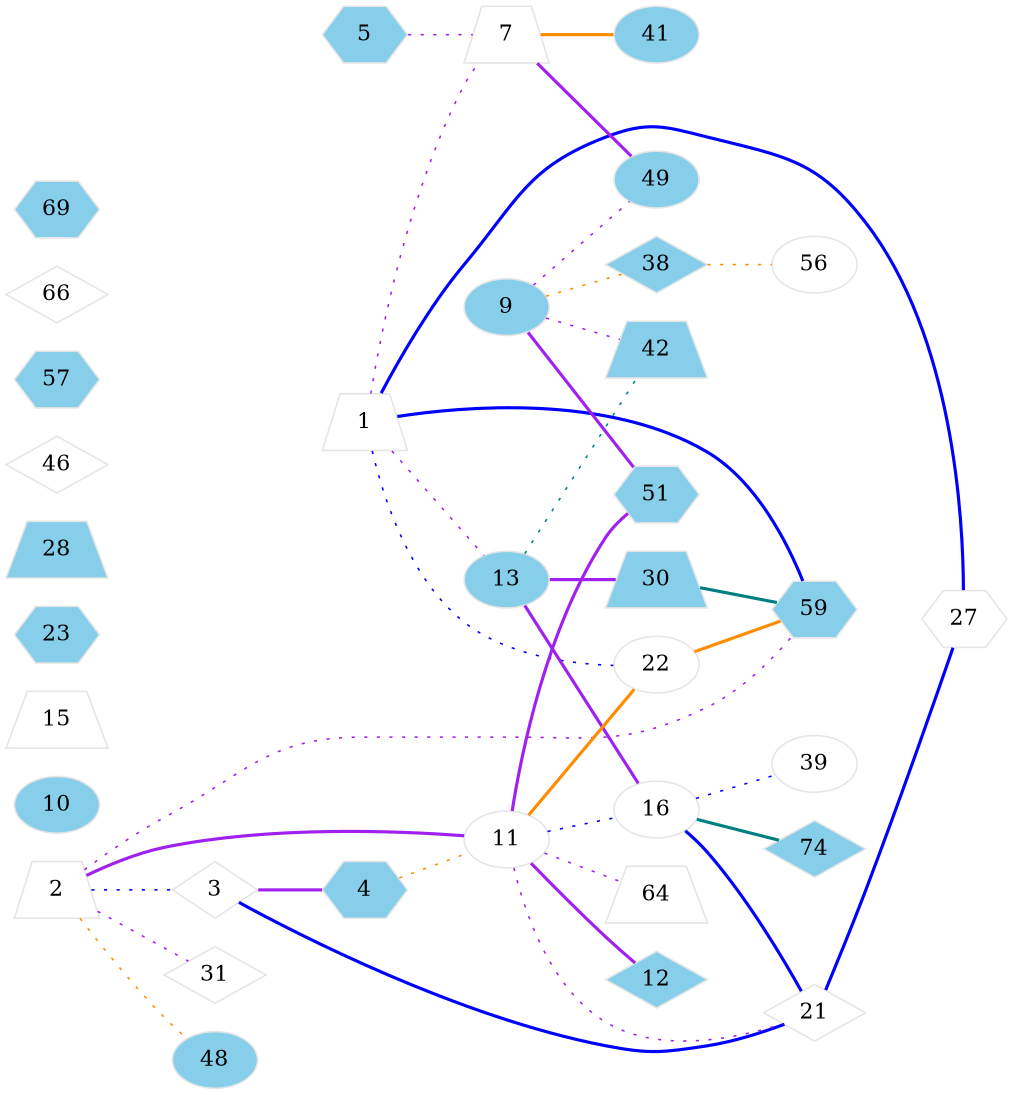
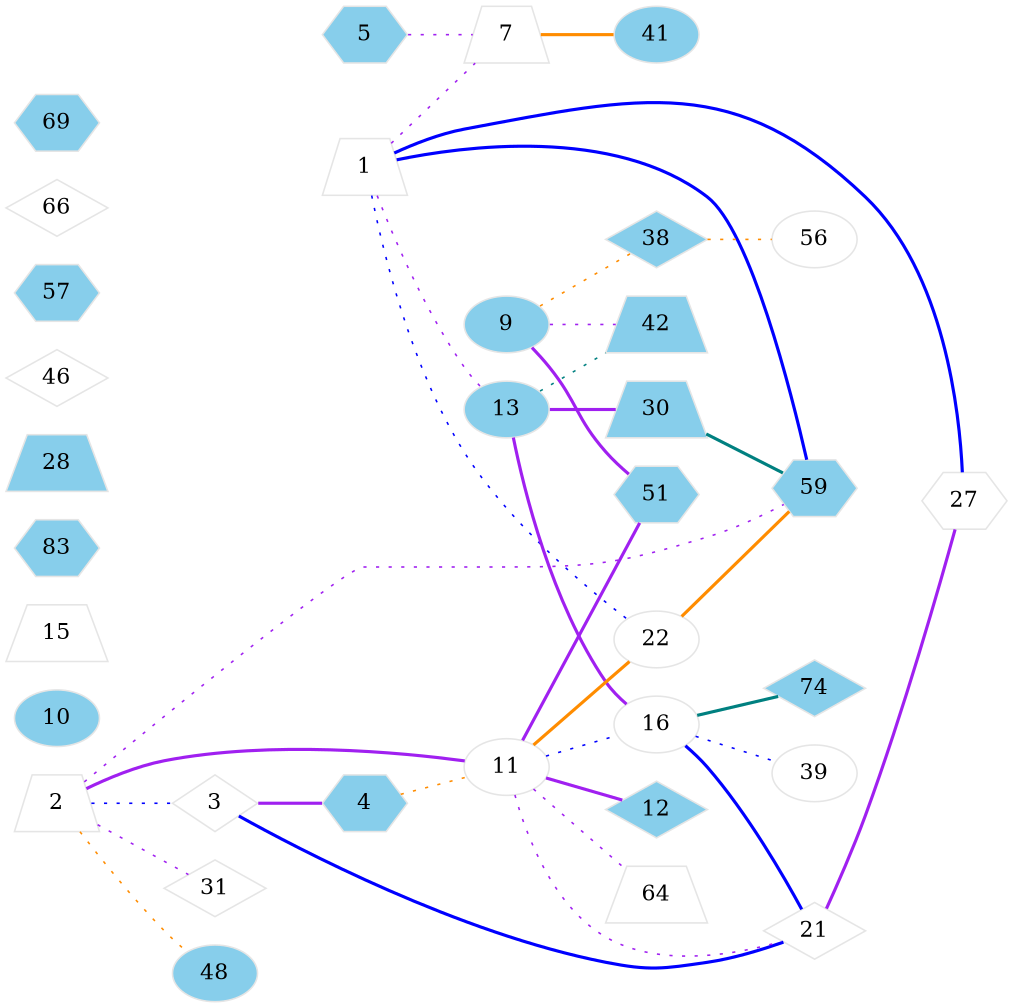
node "49": removed
node "23": label "23" -> "83"
edge "27" -- "21": color blue -> purple
